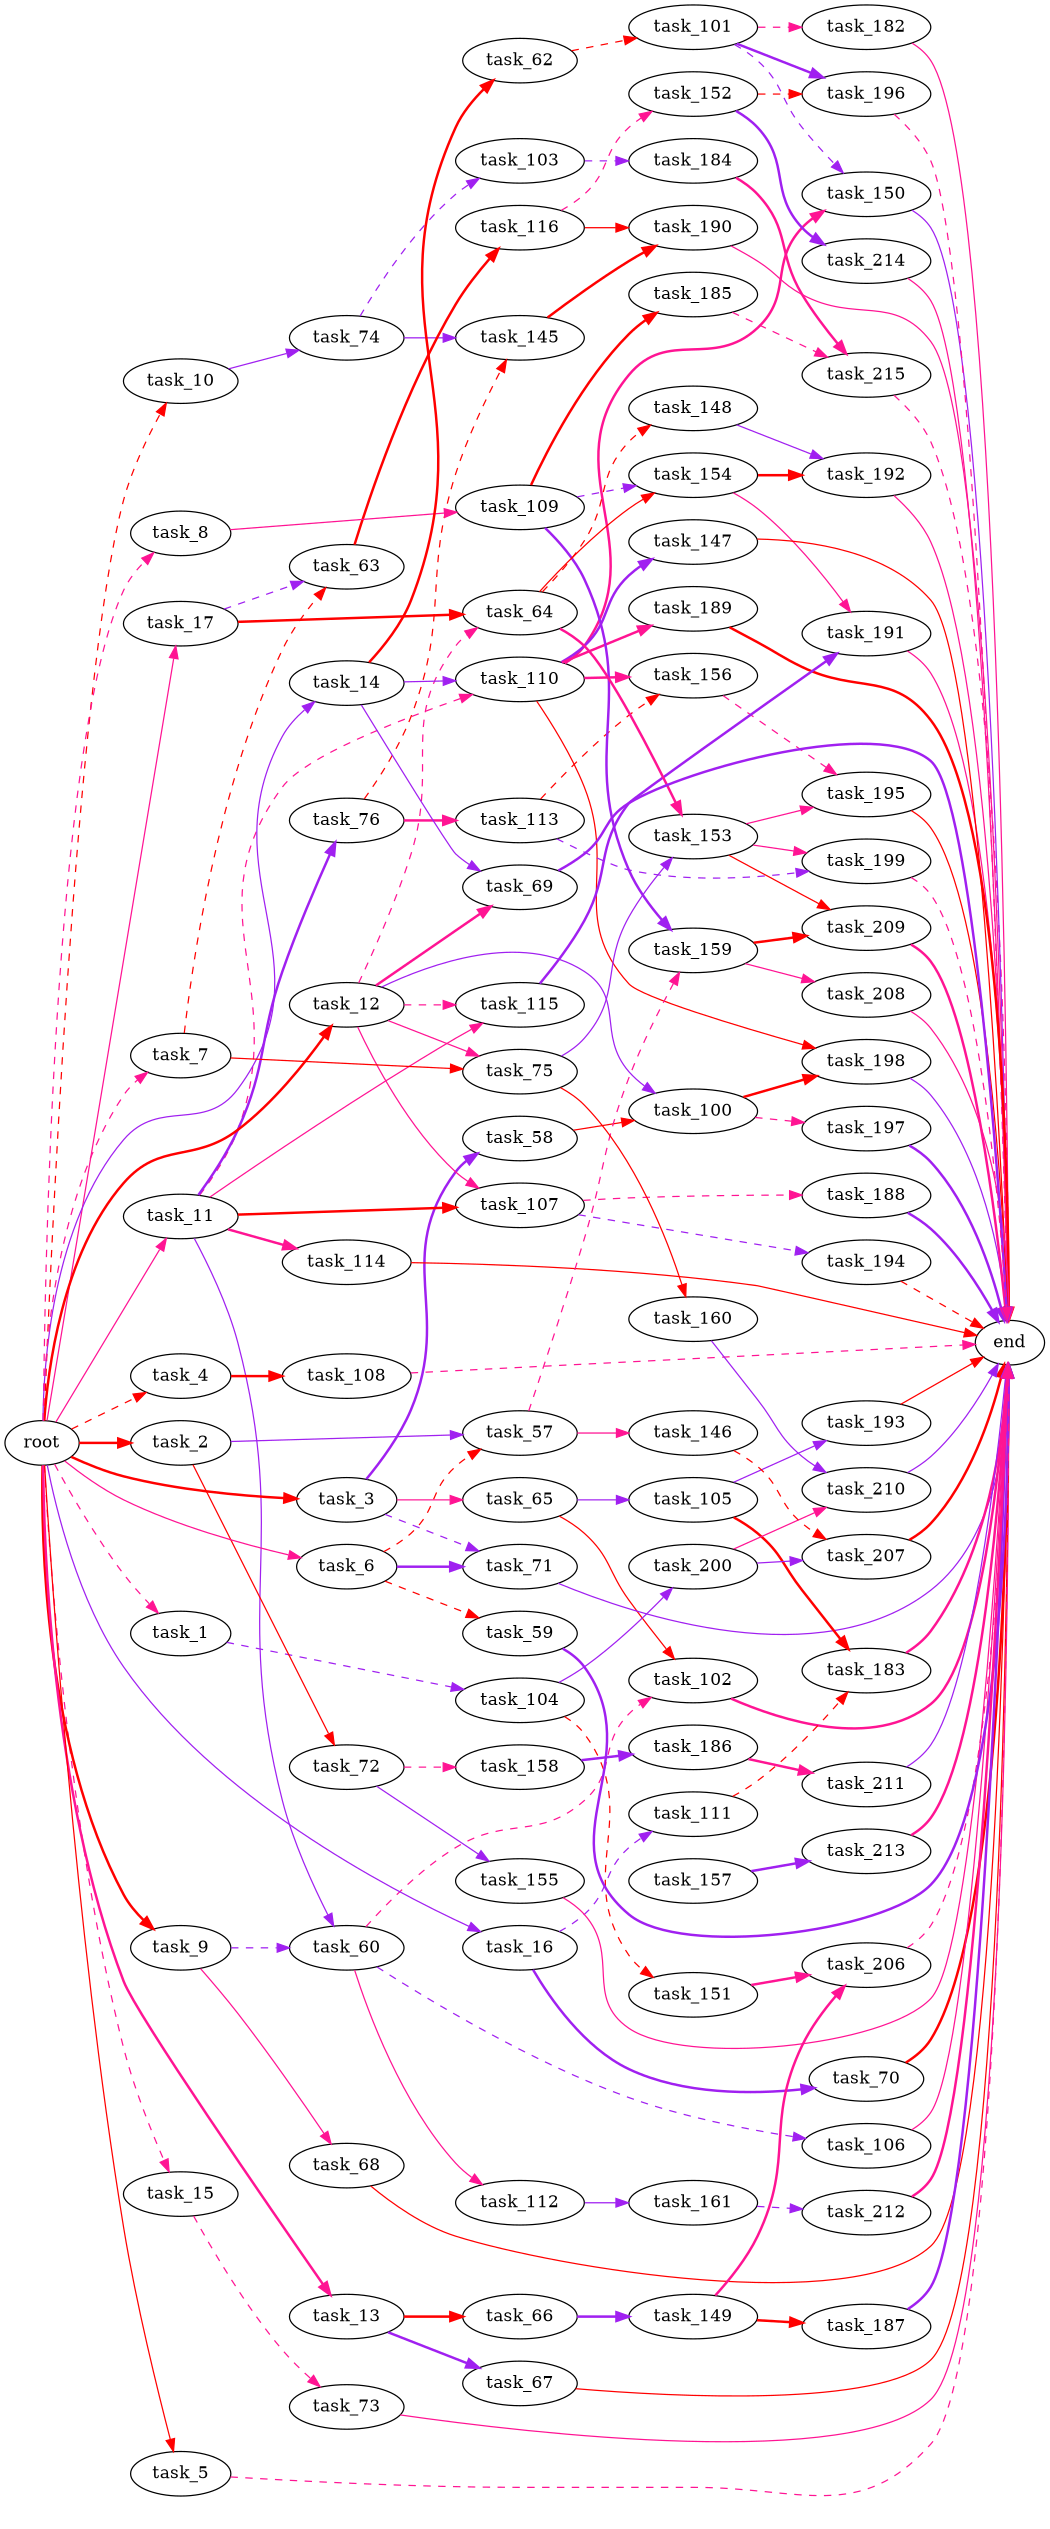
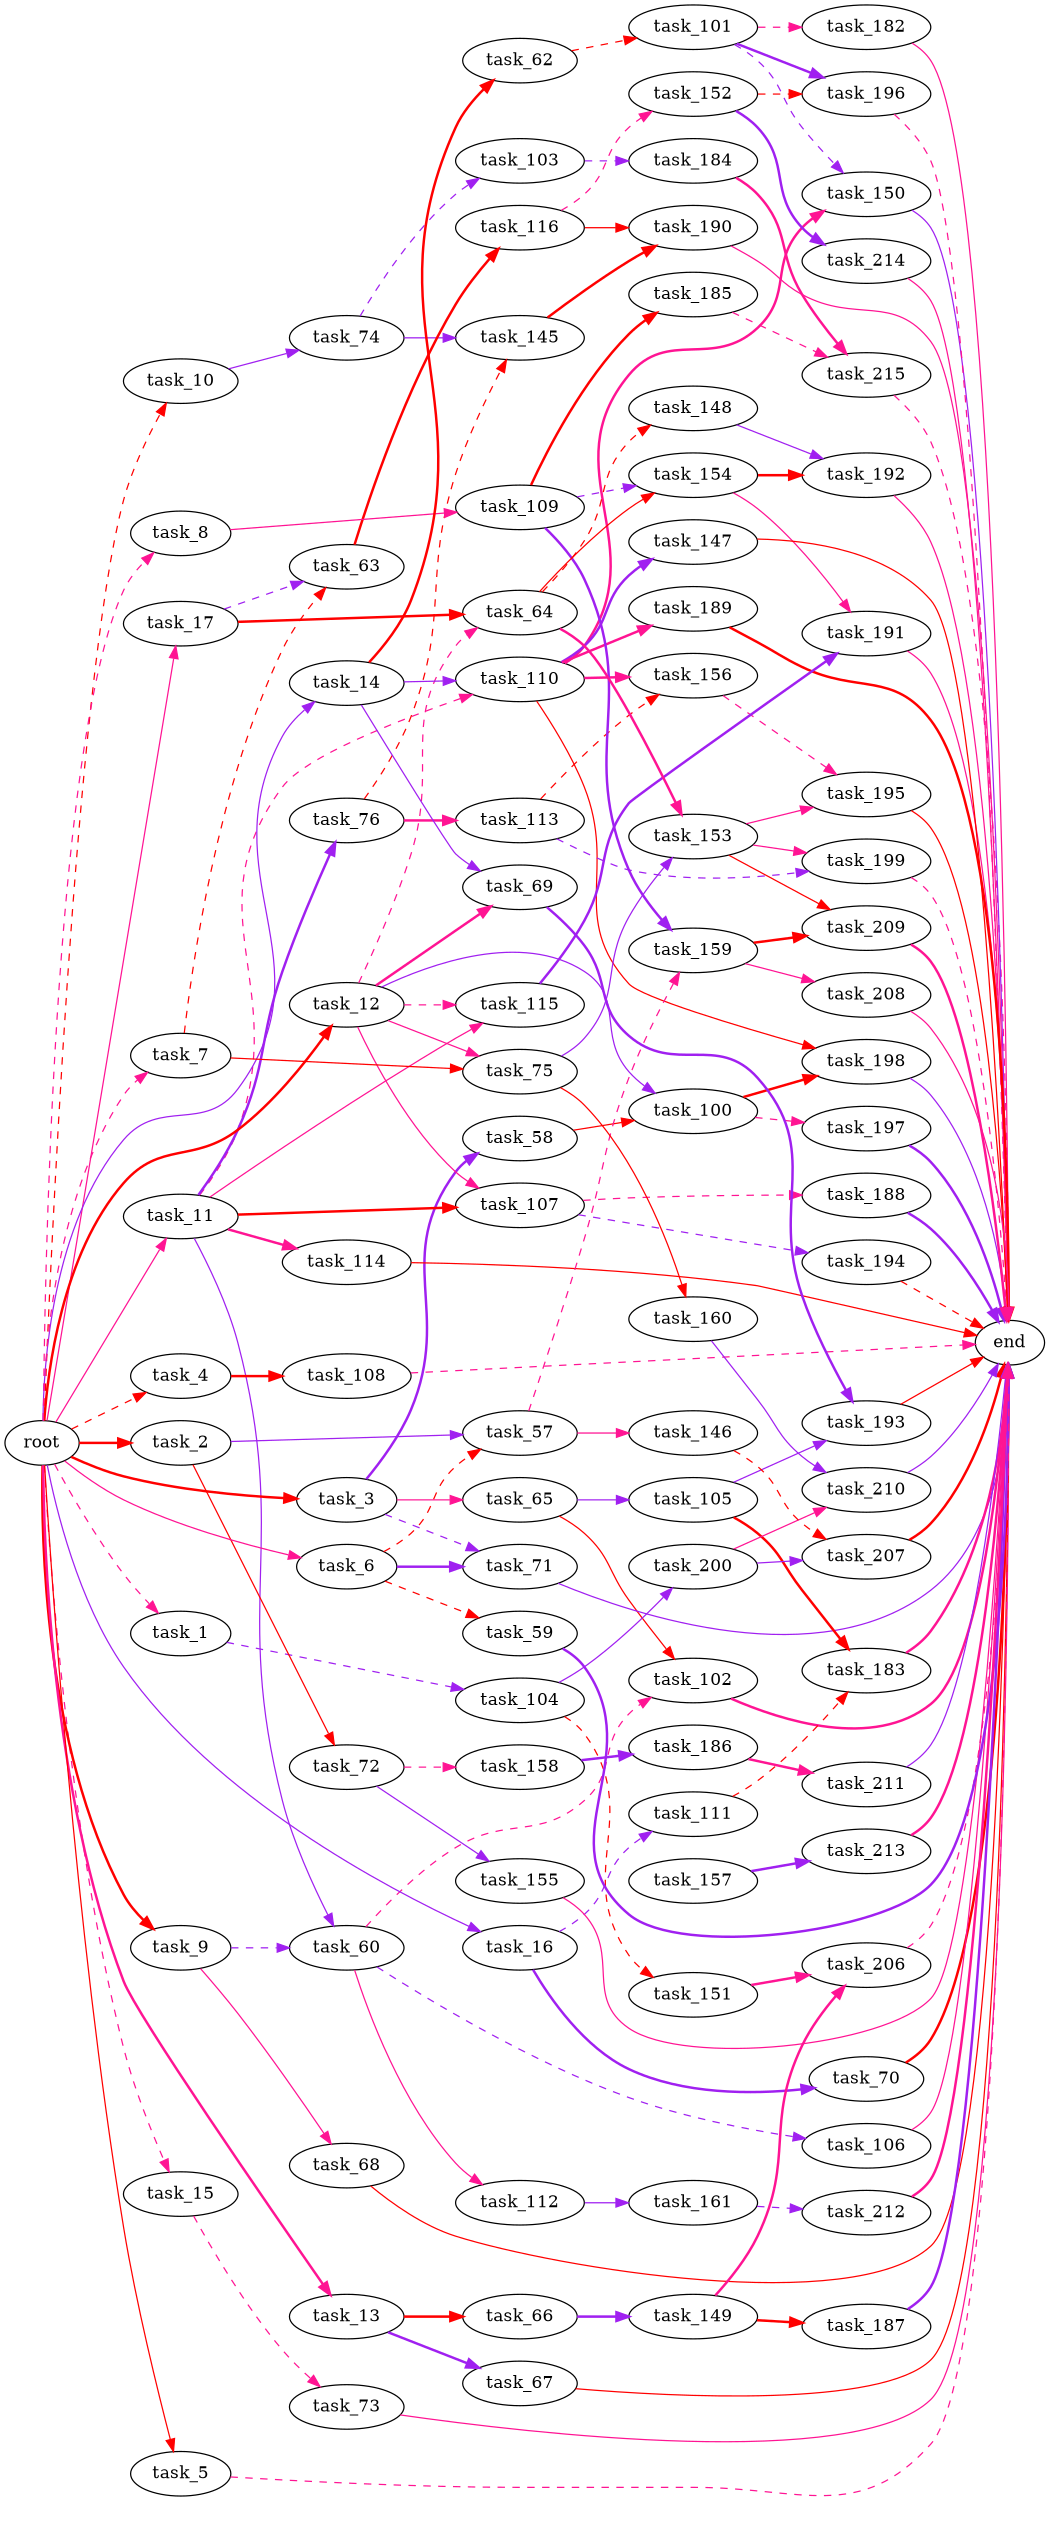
edge "task_69" -> "end": now "task_69" -> "task_193"
